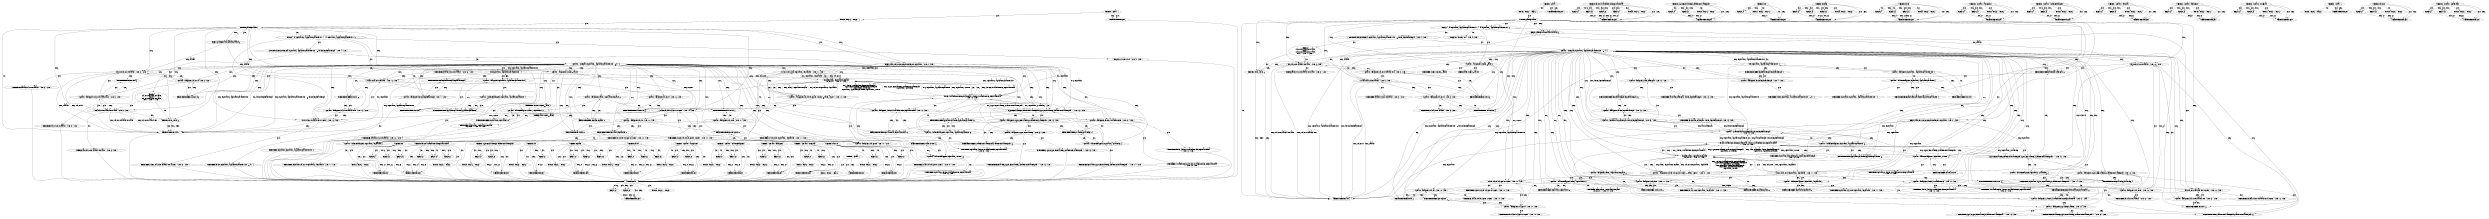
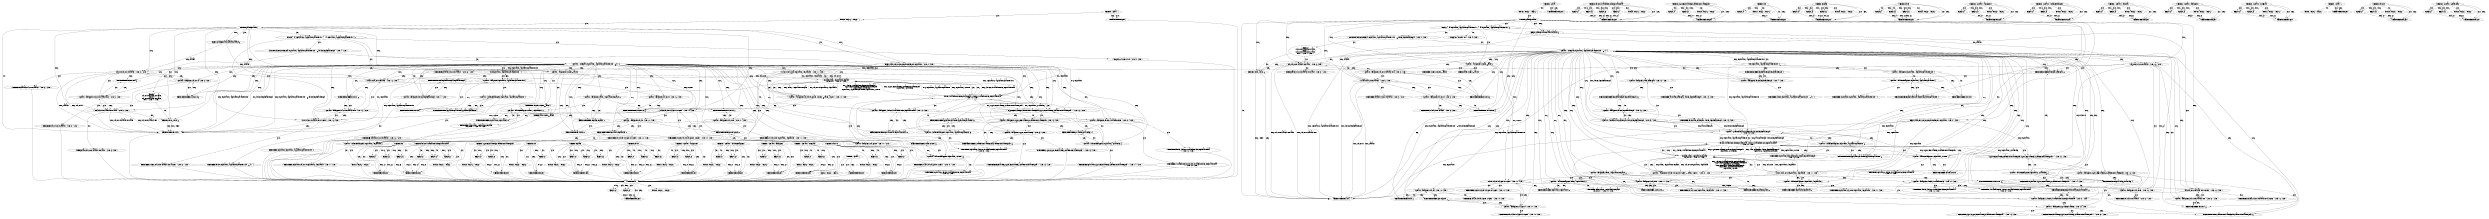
edge "<(std.move,std::move(callback))<SUB>18</SUB>>" -> "<(IDENTIFIER,callback,std::move(callback))<SUB>18</SUB>>": added, label "AST:"
edge "<(std.move,std::move(callback))<SUB>16</SUB>>" -> "<(IDENTIFIER,callback,std::move(callback))<SUB>16</SUB>>": removed, label "AST:"
